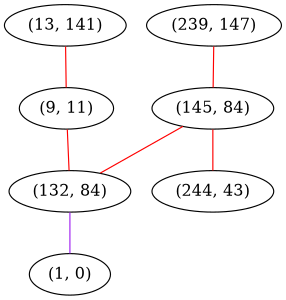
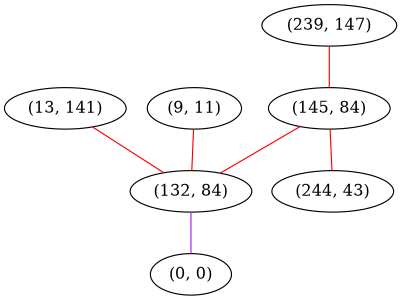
edge "(13, 141)" -- "(9, 11)": now "(13, 141)" -- "(132, 84)"
node "(1, 0)": label "(1, 0)" -> "(0, 0)"
